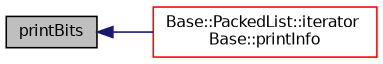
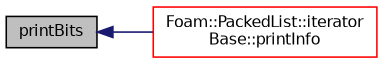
node "Base::PackedList::iterator Base::printInfo": label "Base::PackedList::iterator Base::printInfo" -> "Foam::PackedList::iterator Base::printInfo"
